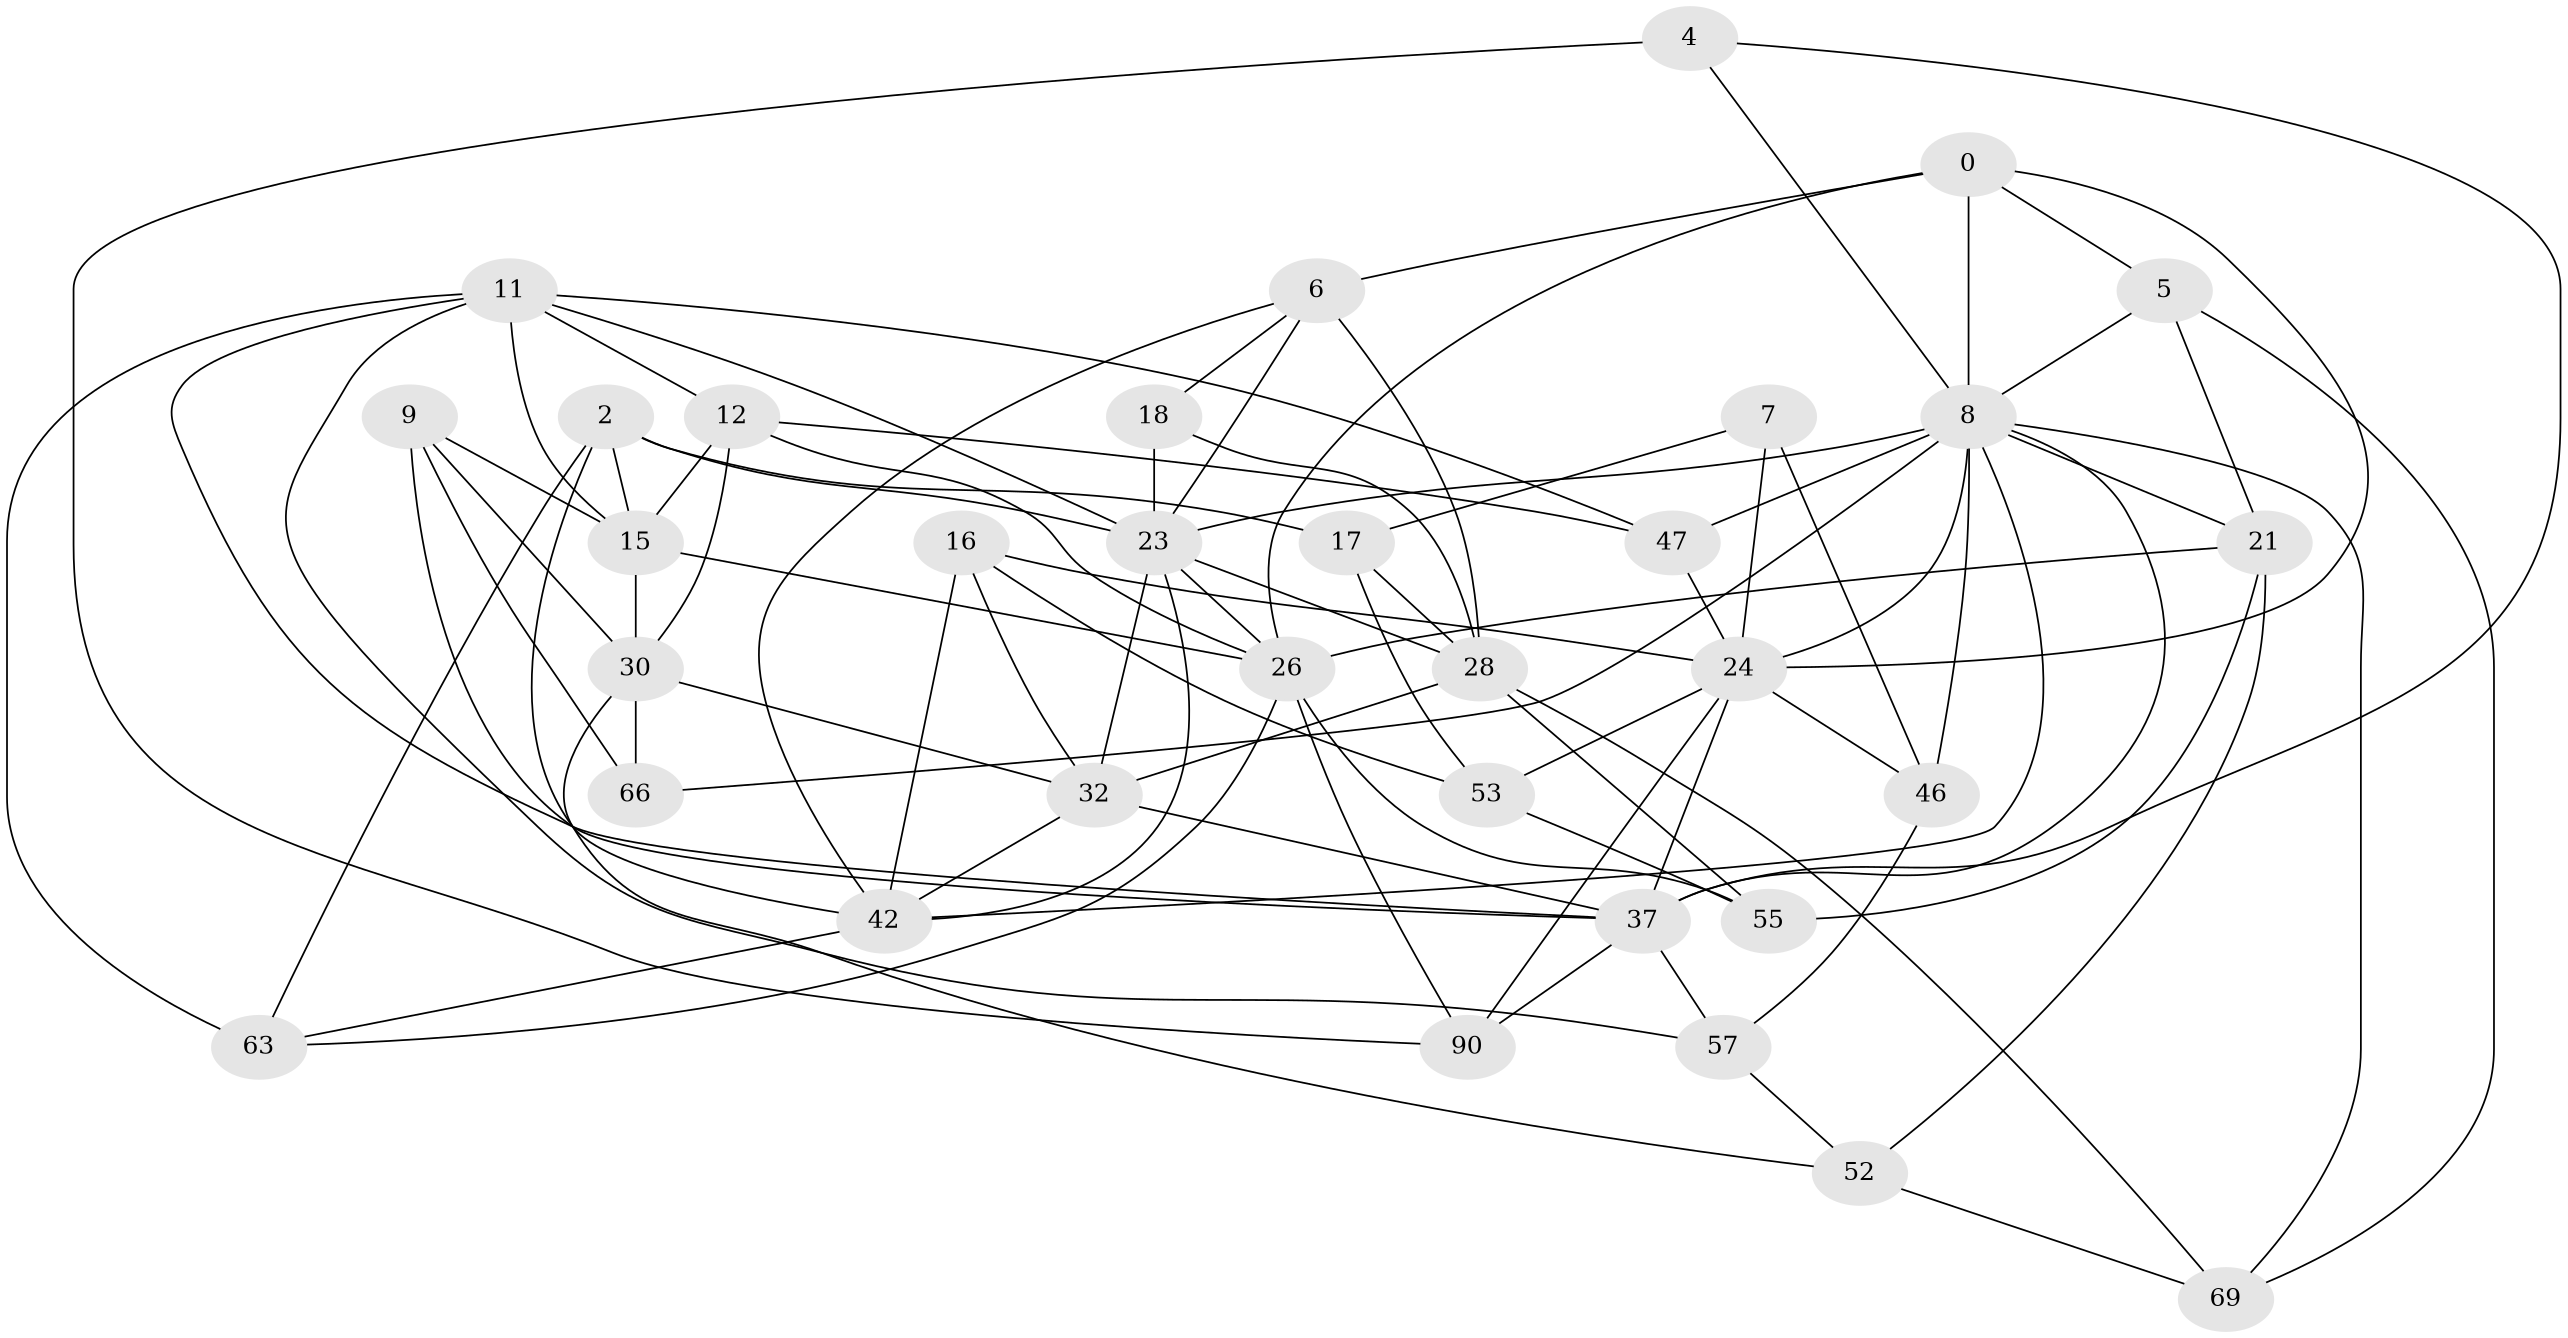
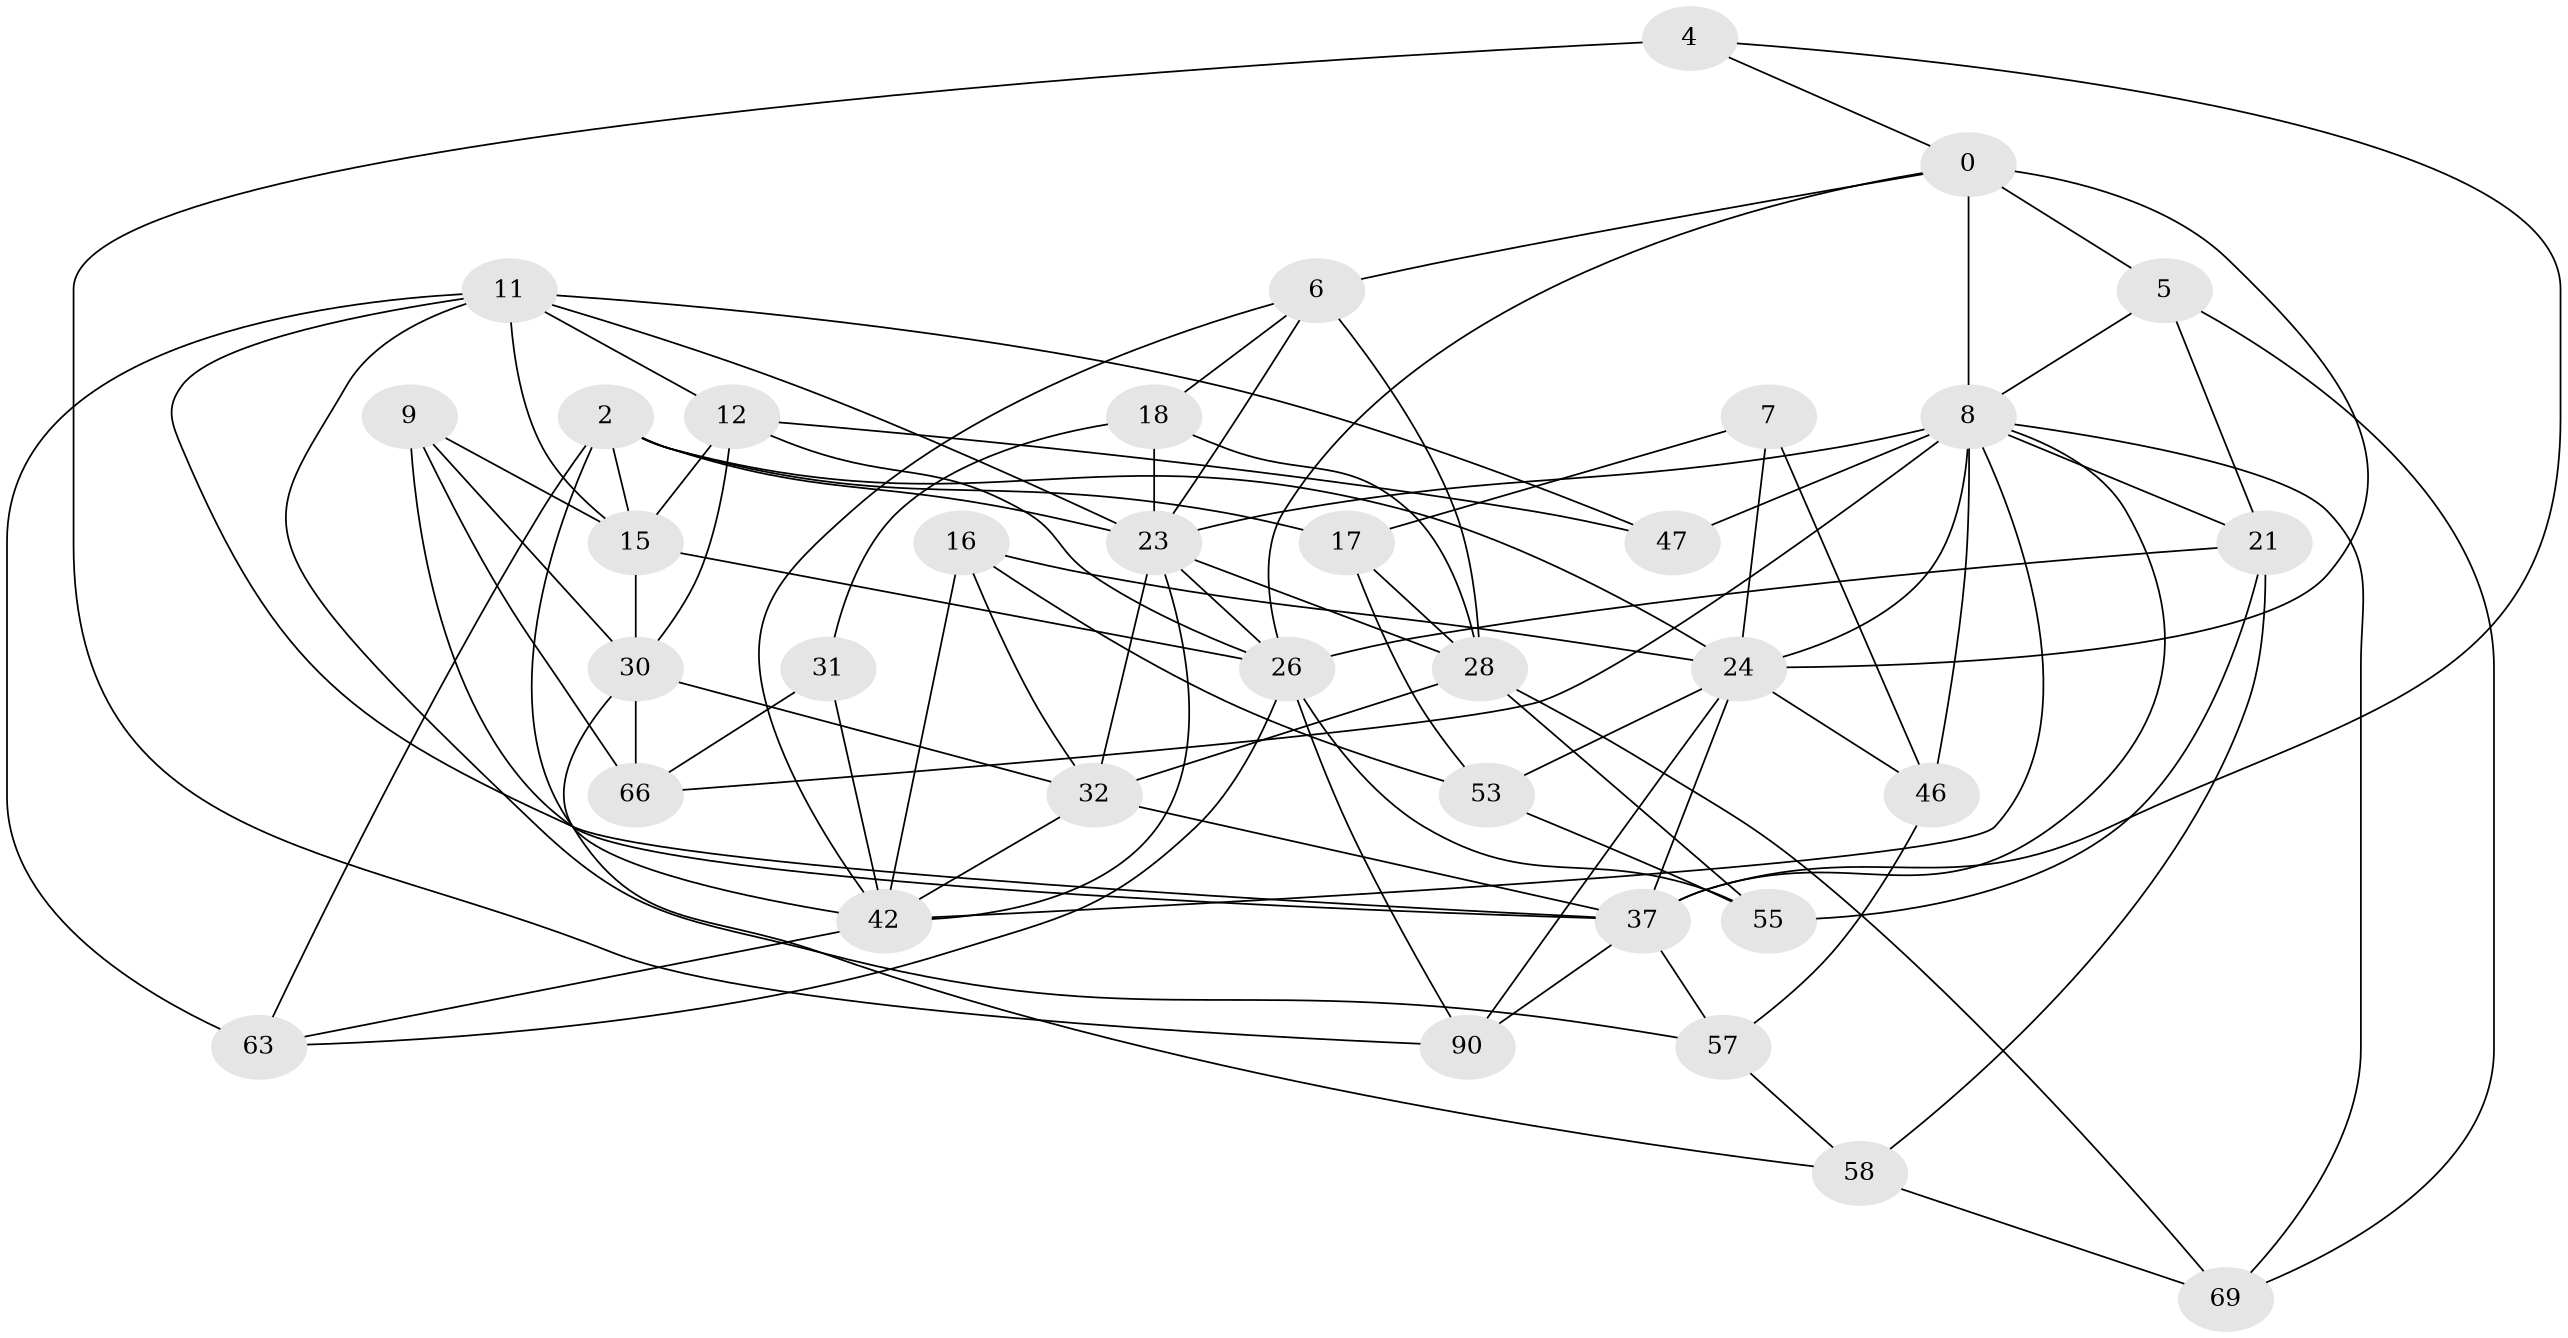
edge "4" -- "8": now "4" -- "0"
edge "47" -- "24": now "2" -- "24"
node "31": added
node "52": label "52" -> "58"
